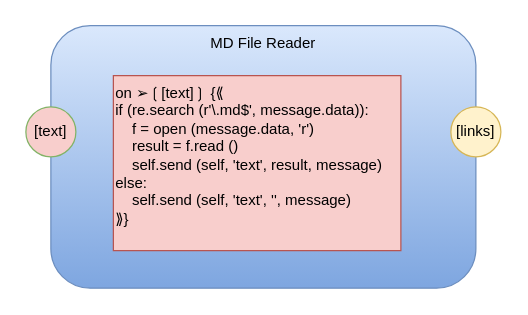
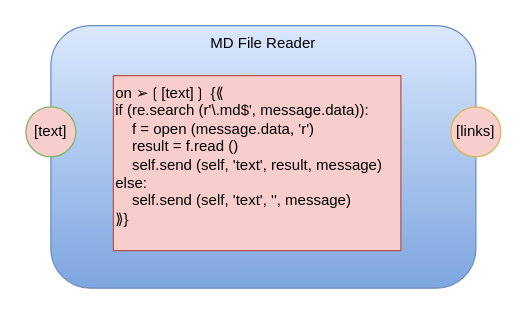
node "[links]": fillcolor #fff2cc -> #f8cecc
